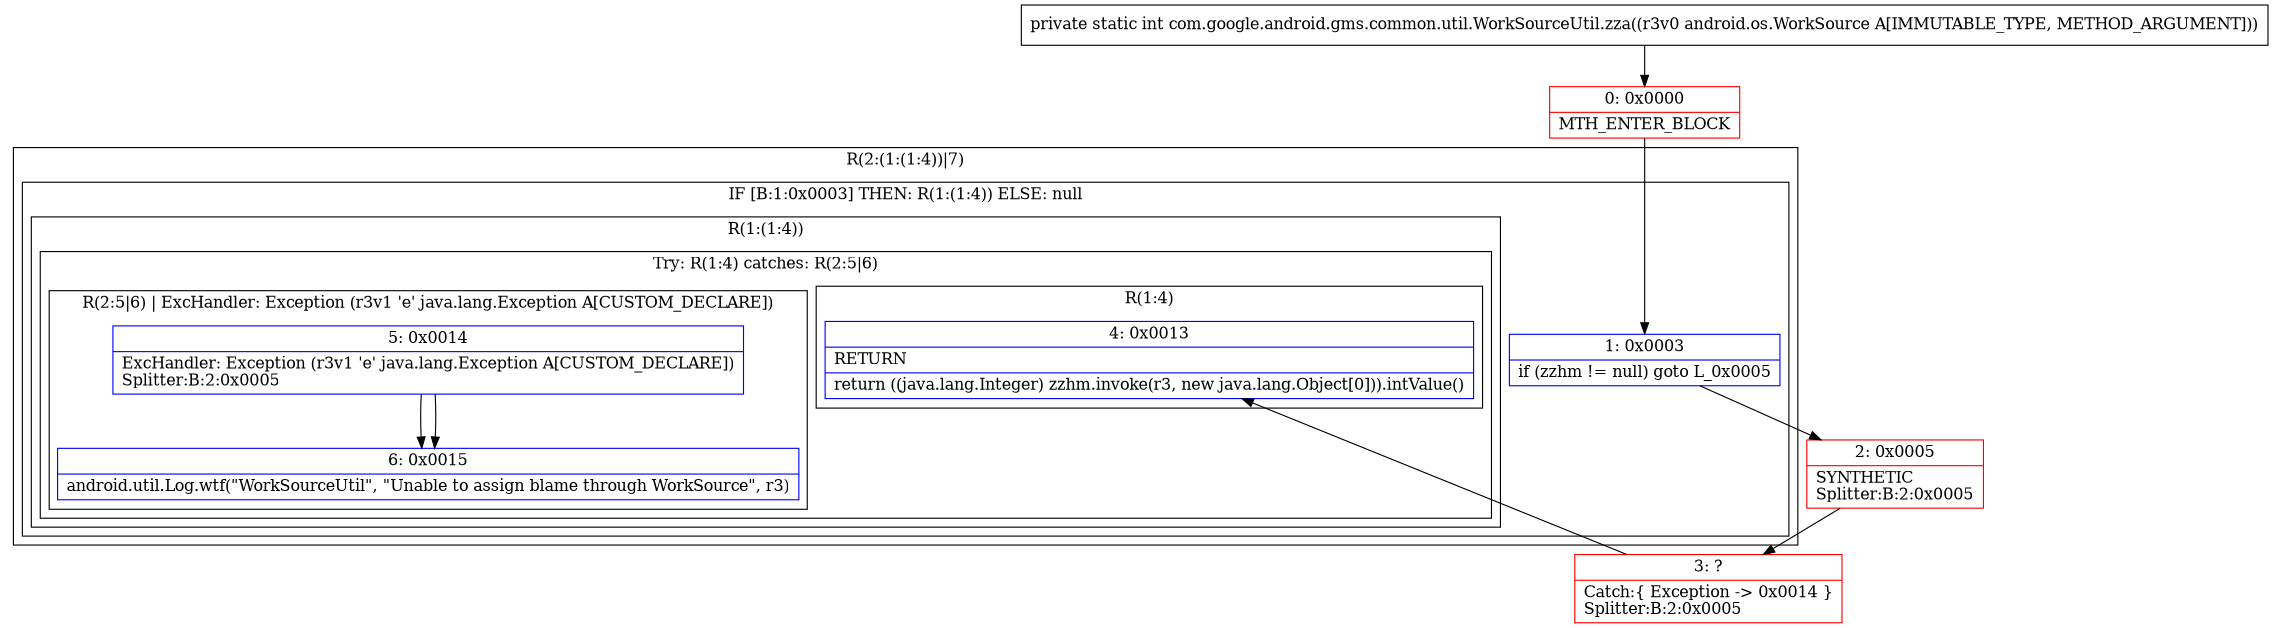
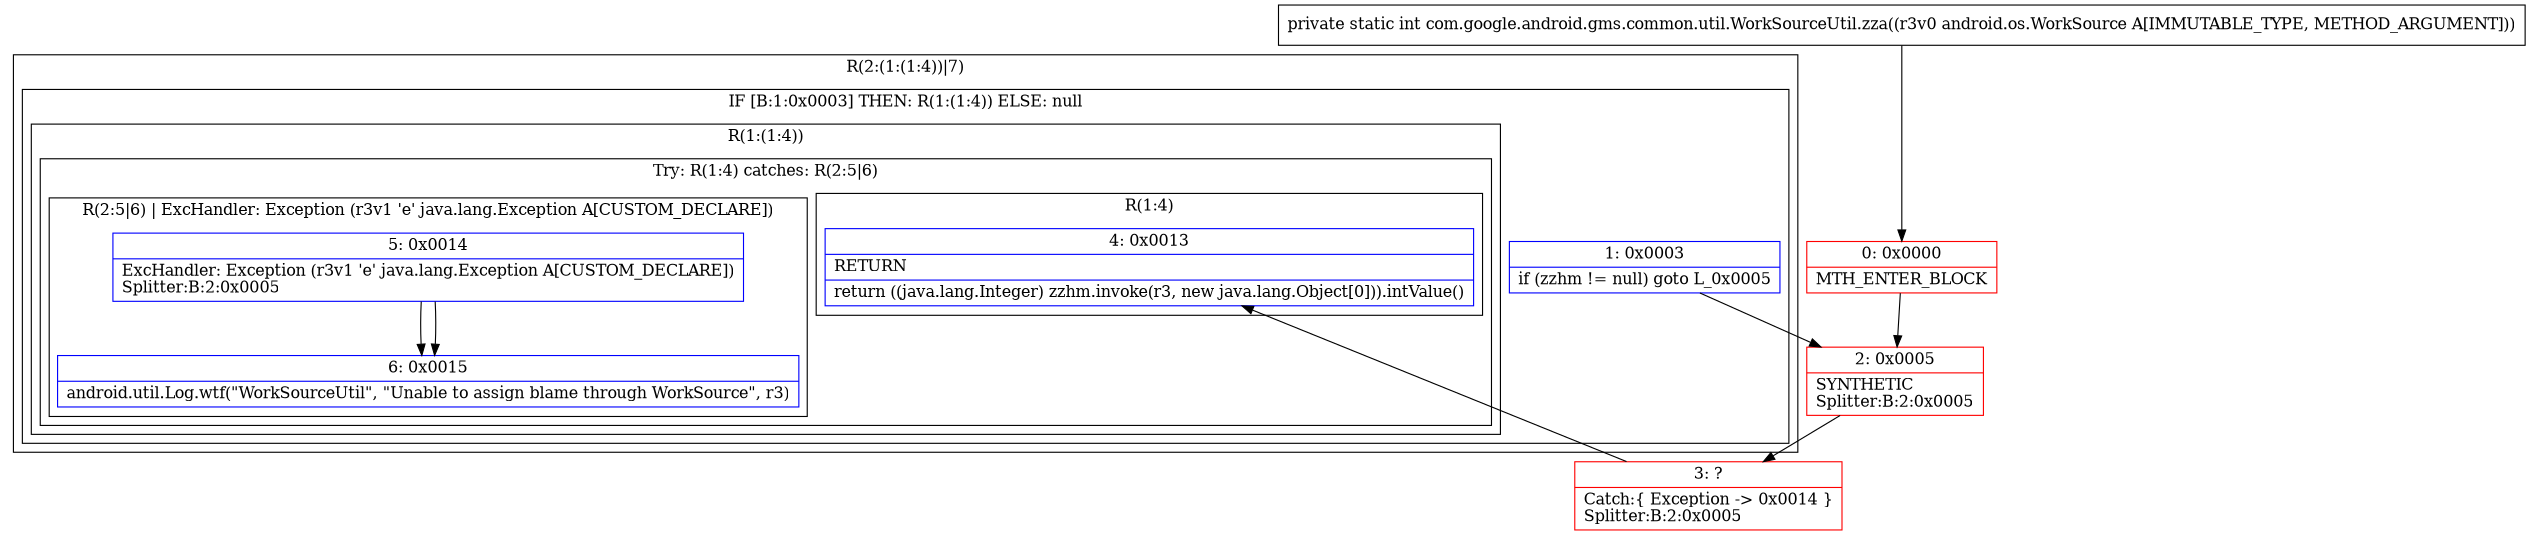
edge "0: 0x0000" -> "1: 0x0003": now "0: 0x0000" -> "2: 0x0005"
